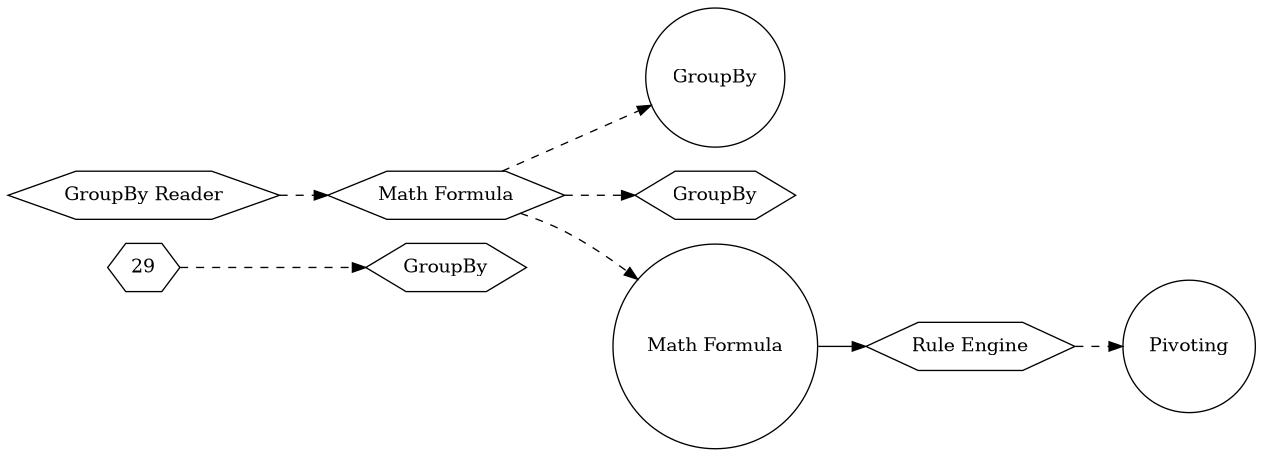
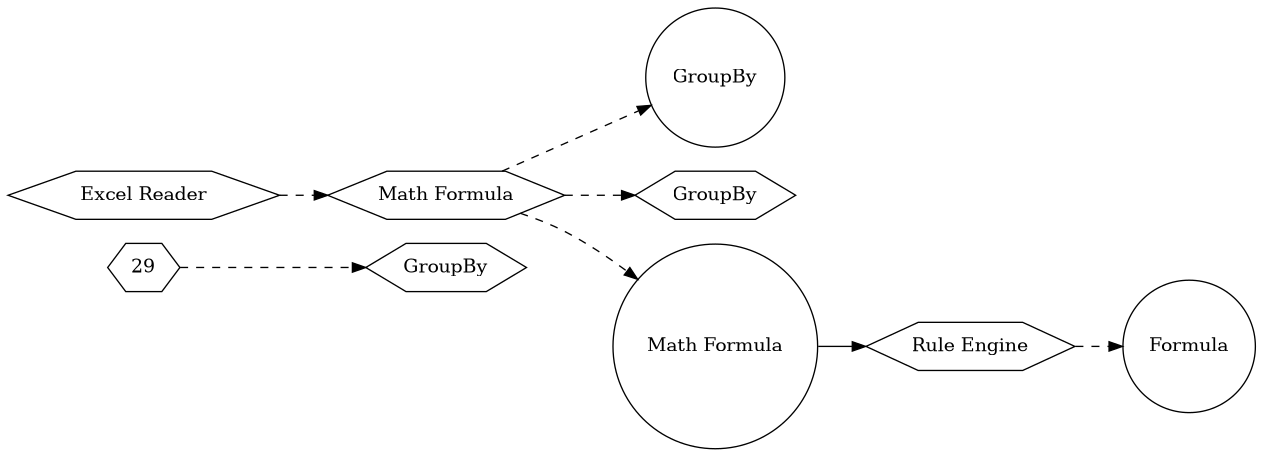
node "GroupBy Reader": label "GroupBy Reader" -> "Excel Reader"
node "Pivoting": label "Pivoting" -> "Formula"
